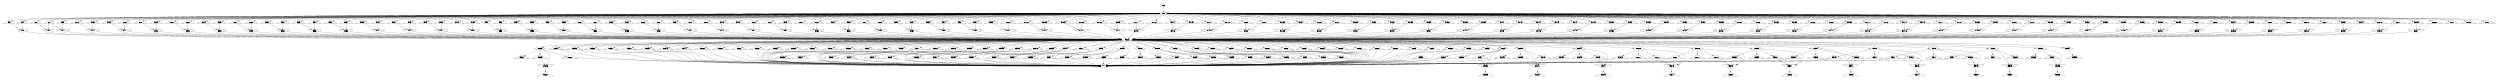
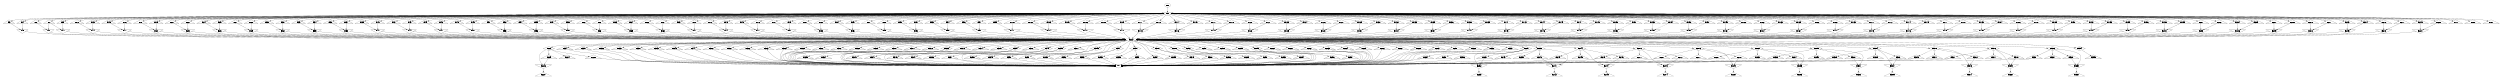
node "e_51": shape diamond -> triangle
node "e_287": added
